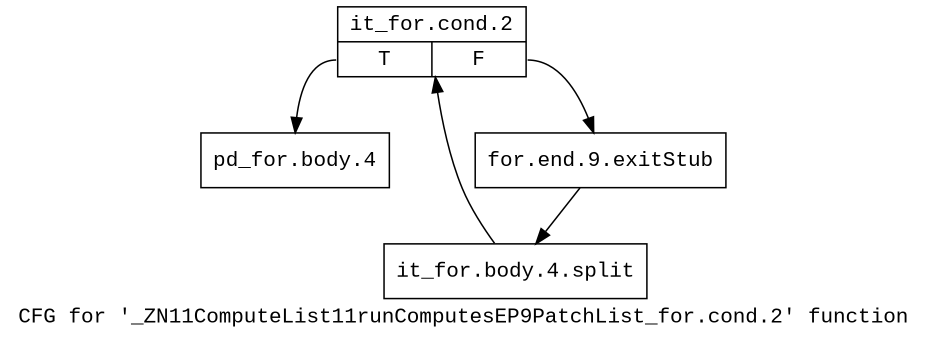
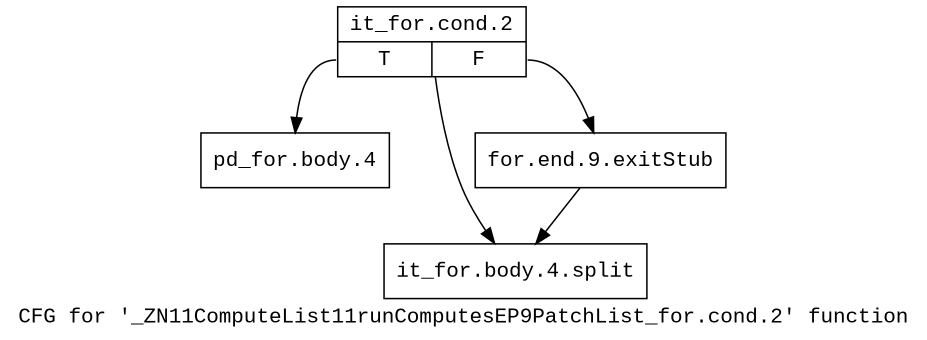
edge "it_for.body.4.split" -> "it_for.cond.2": reversed
